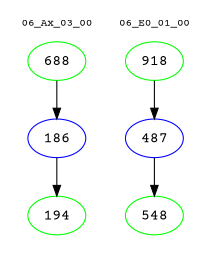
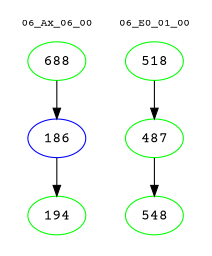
cluster "06_Ax_03_00": label "06_Ax_03_00" -> "06_Ax_06_00"
node "918": label "918" -> "518"
node "487": color blue -> green
